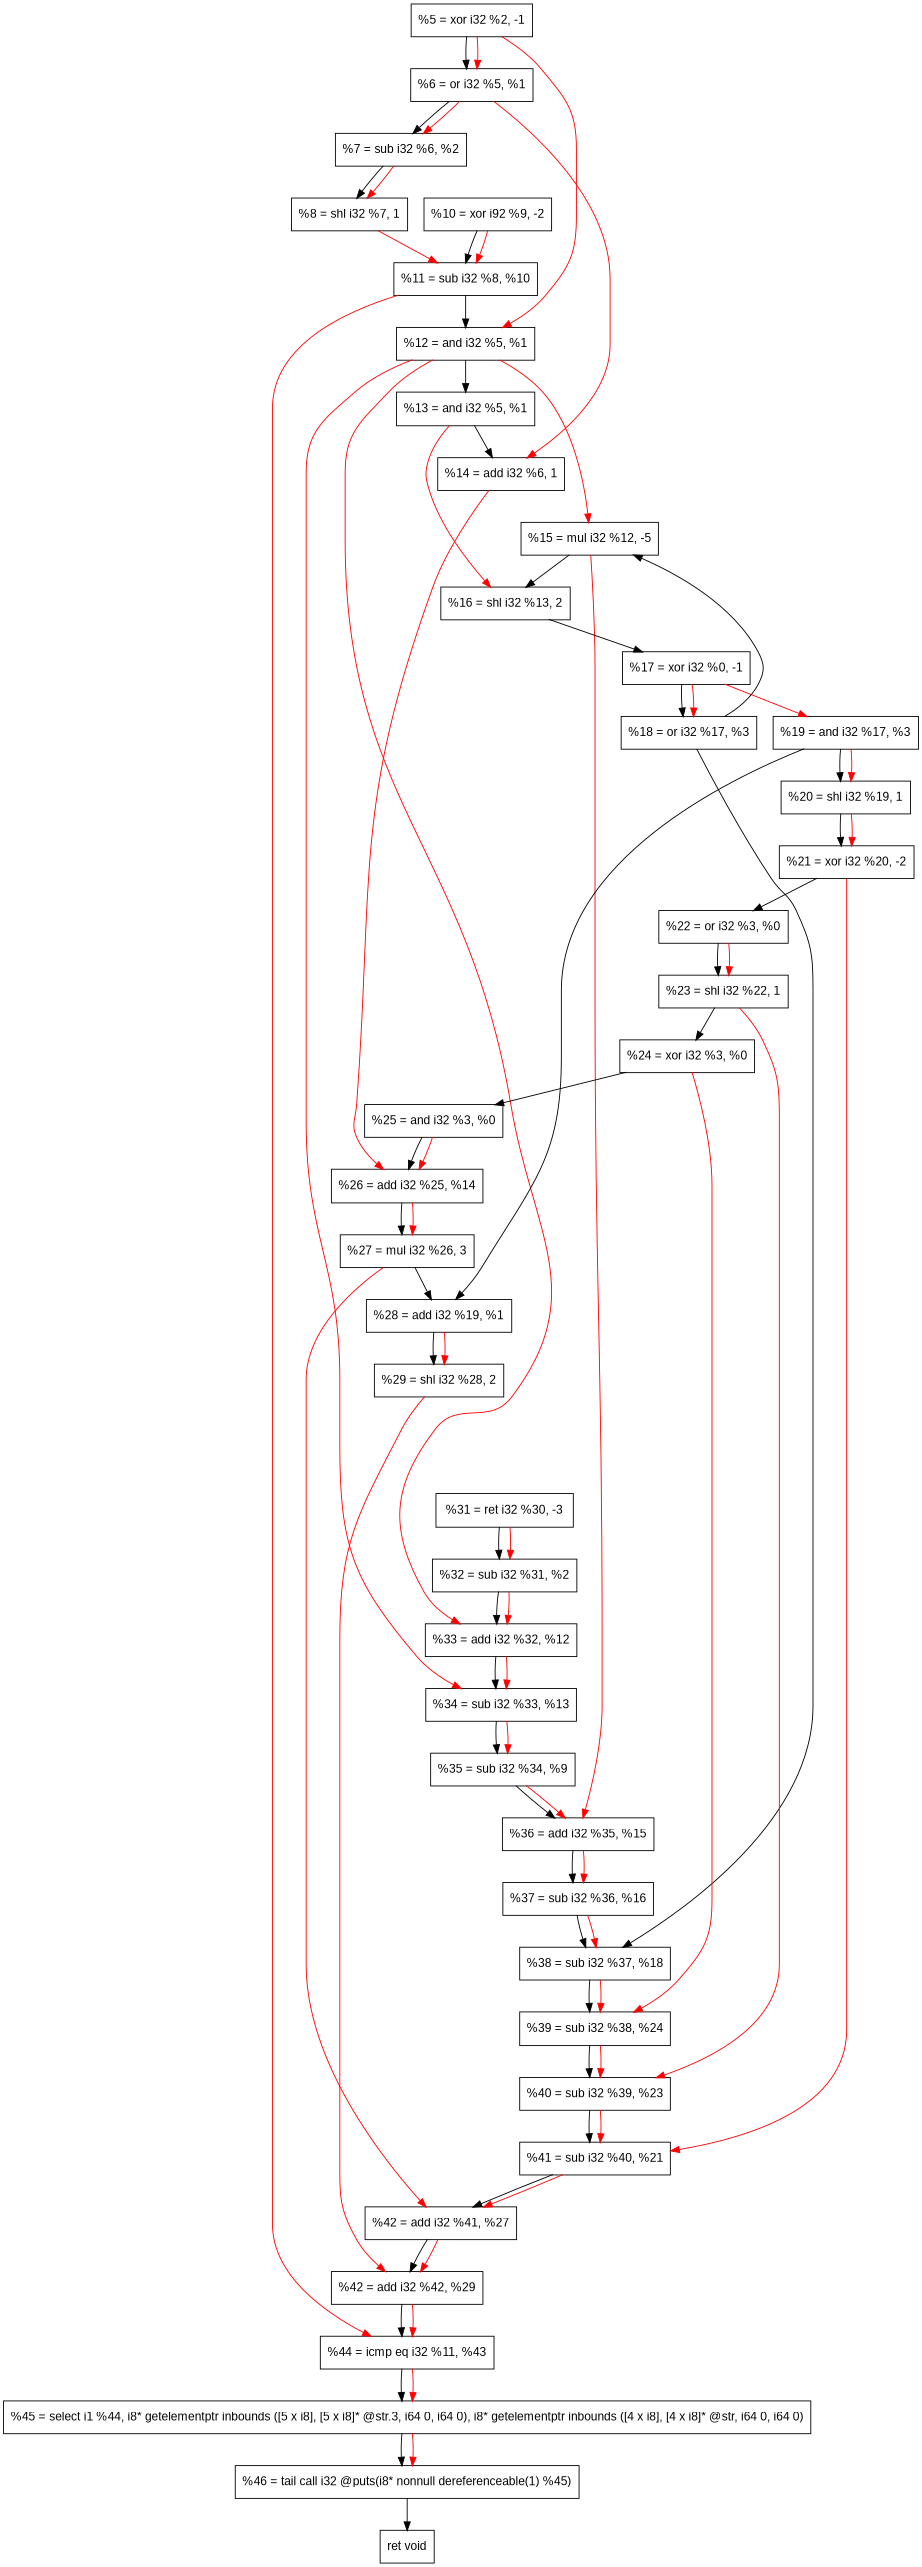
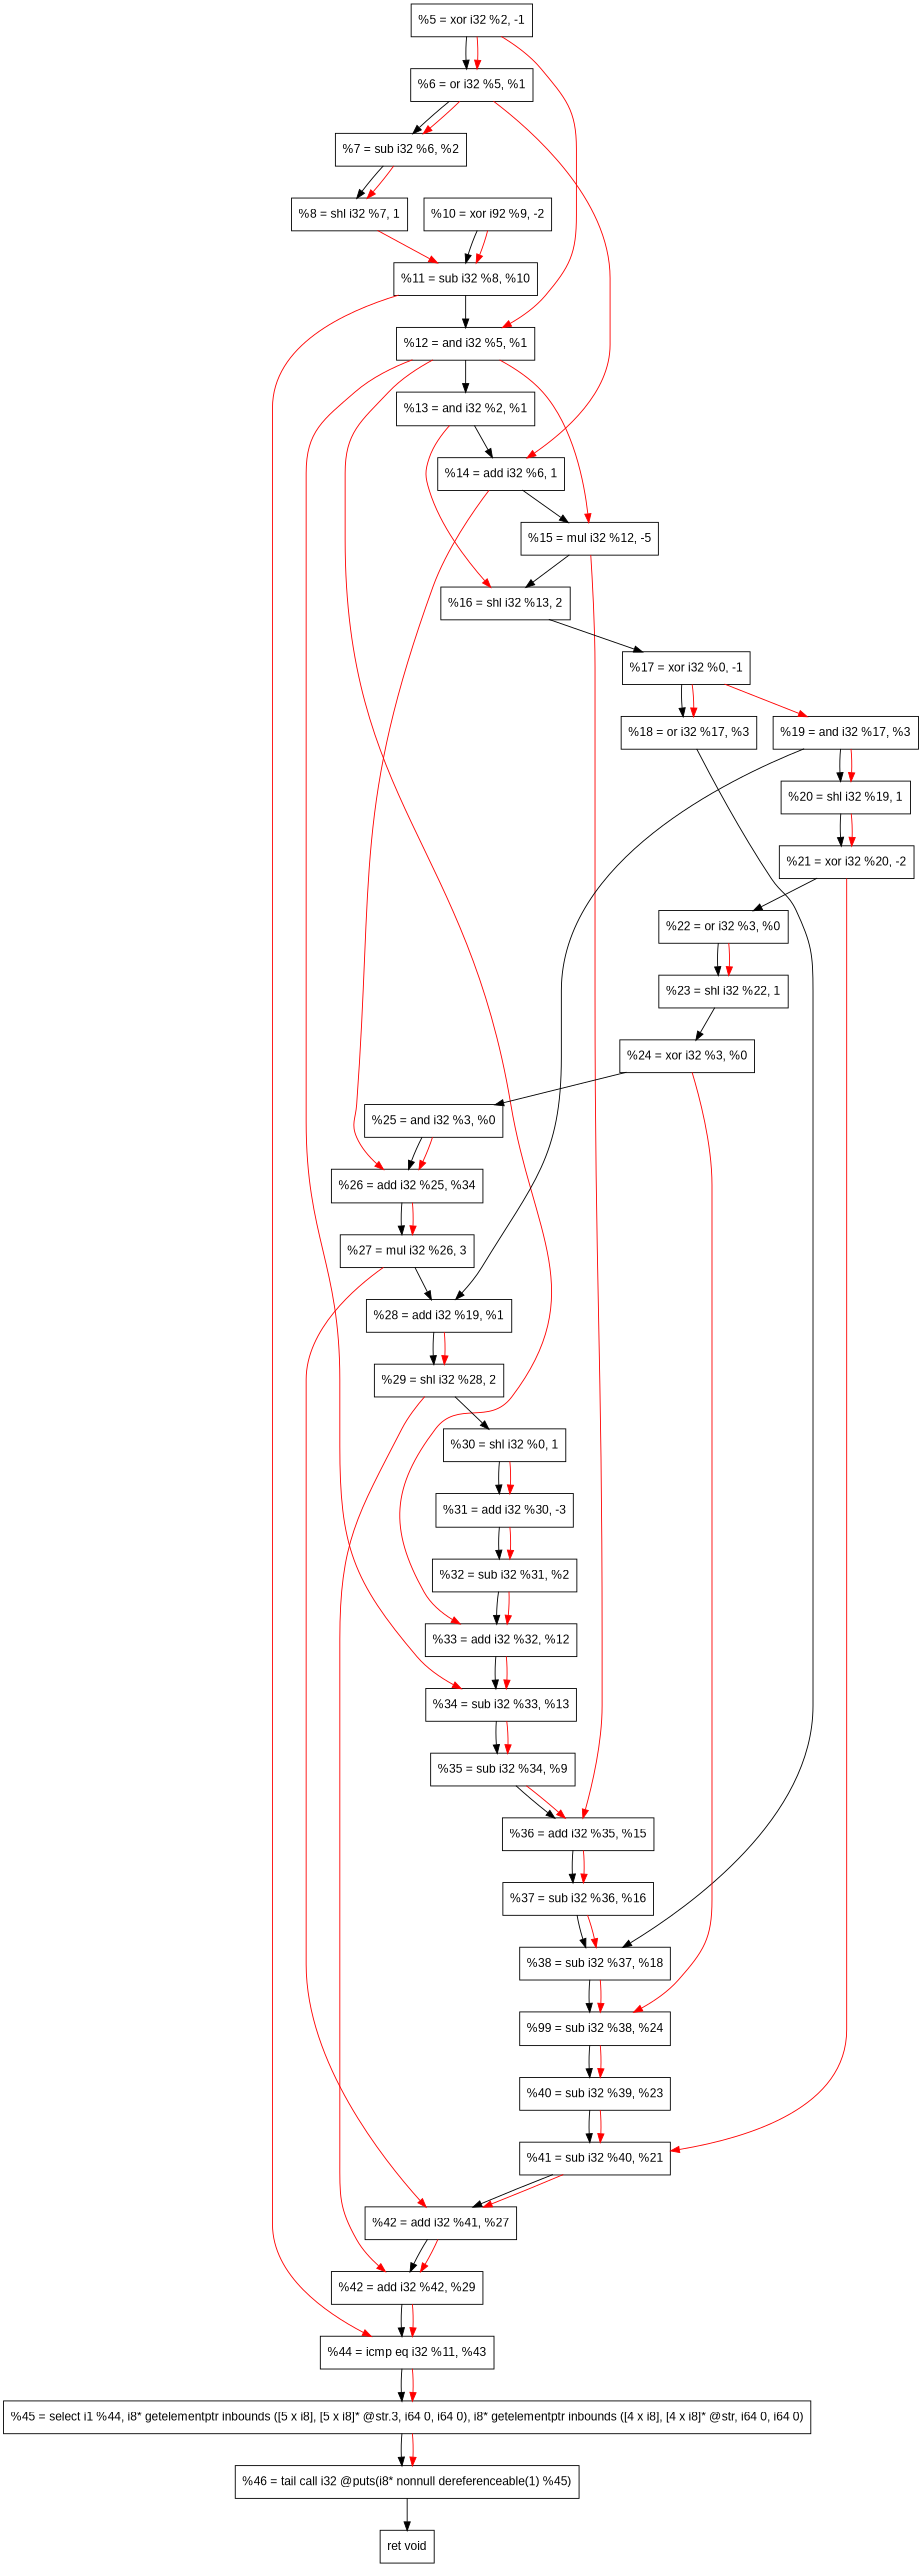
node "%13 = and i32 %5, %1": label "%13 = and i32 %5, %1" -> "%13 = and i32 %2, %1"
edge "%18 = or i32 %17, %3" -> "%15 = mul i32 %12, -5": now "%14 = add i32 %6, 1" -> "%15 = mul i32 %12, -5"
node "%26 = add i32 %25, %14": label "%26 = add i32 %25, %14" -> "%26 = add i32 %25, %34"
node "%30 = shl i32 %0, 1": added
node "%31 = ret i32 %30, -3": label "%31 = ret i32 %30, -3" -> "%31 = add i32 %30, -3"
edge "%23 = shl i32 %22, 1" -> "%40 = sub i32 %39, %23": removed
node "%39 = sub i32 %38, %24": label "%39 = sub i32 %38, %24" -> "%99 = sub i32 %38, %24"
